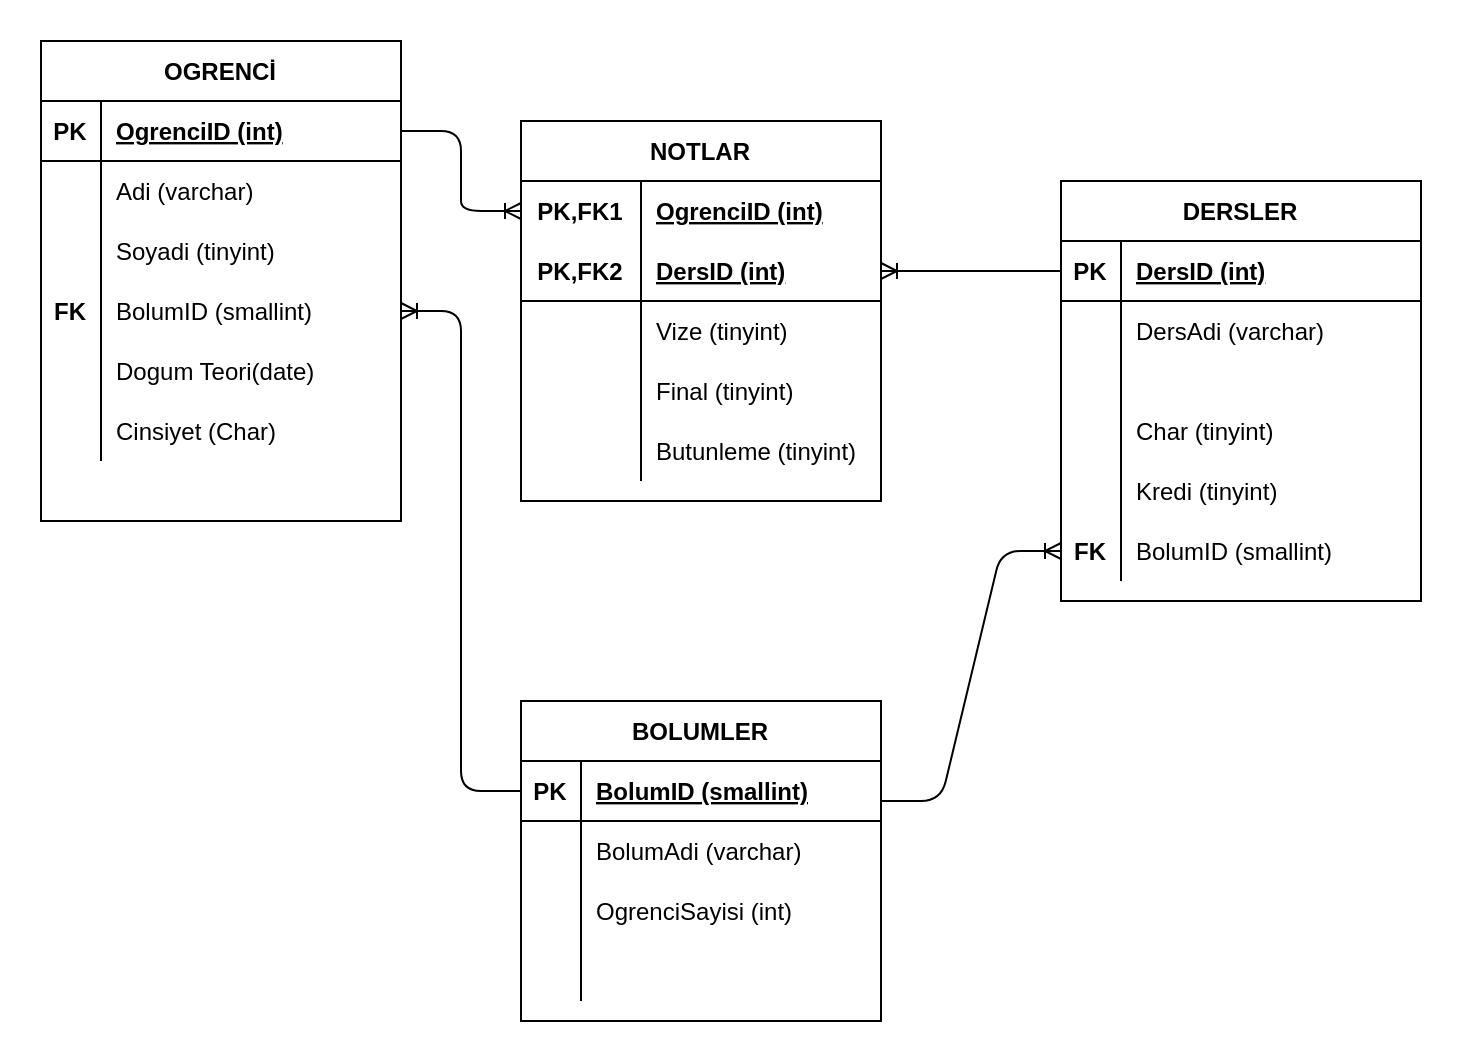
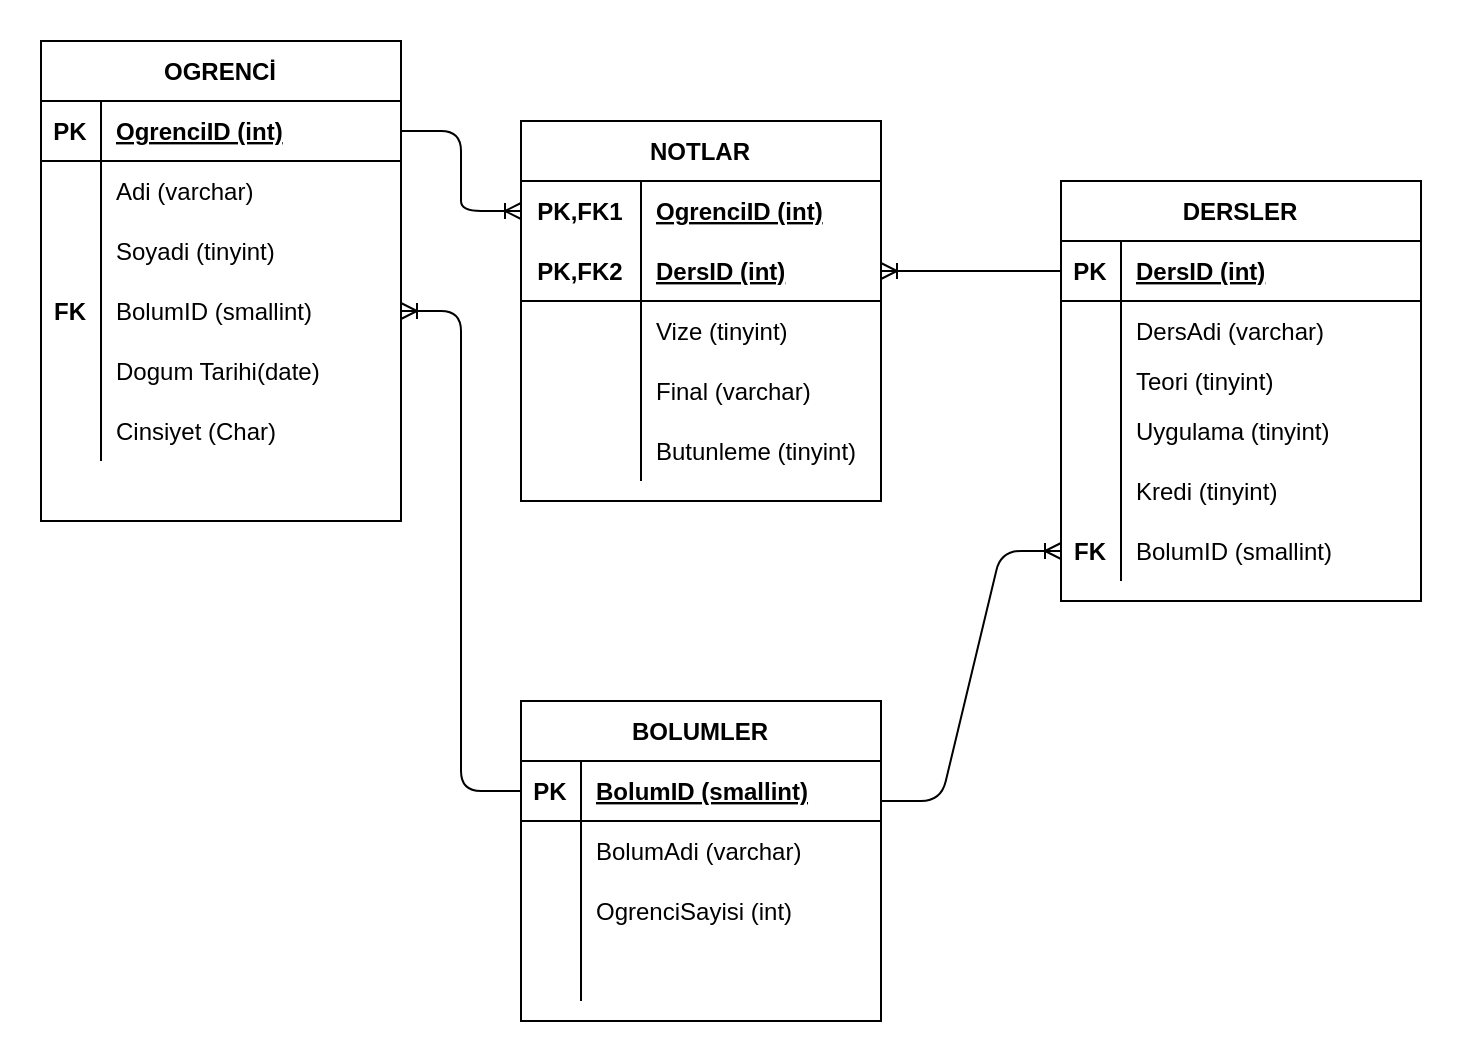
node "Dogum Teori(date)": label "Dogum Teori(date)" -> "Dogum Tarihi(date)"
node "Teori (tinyint)": added
node "Final (tinyint)": label "Final (tinyint)" -> "Final (varchar)"
node "Char (tinyint)": label "Char (tinyint)" -> "Uygulama (tinyint)"
